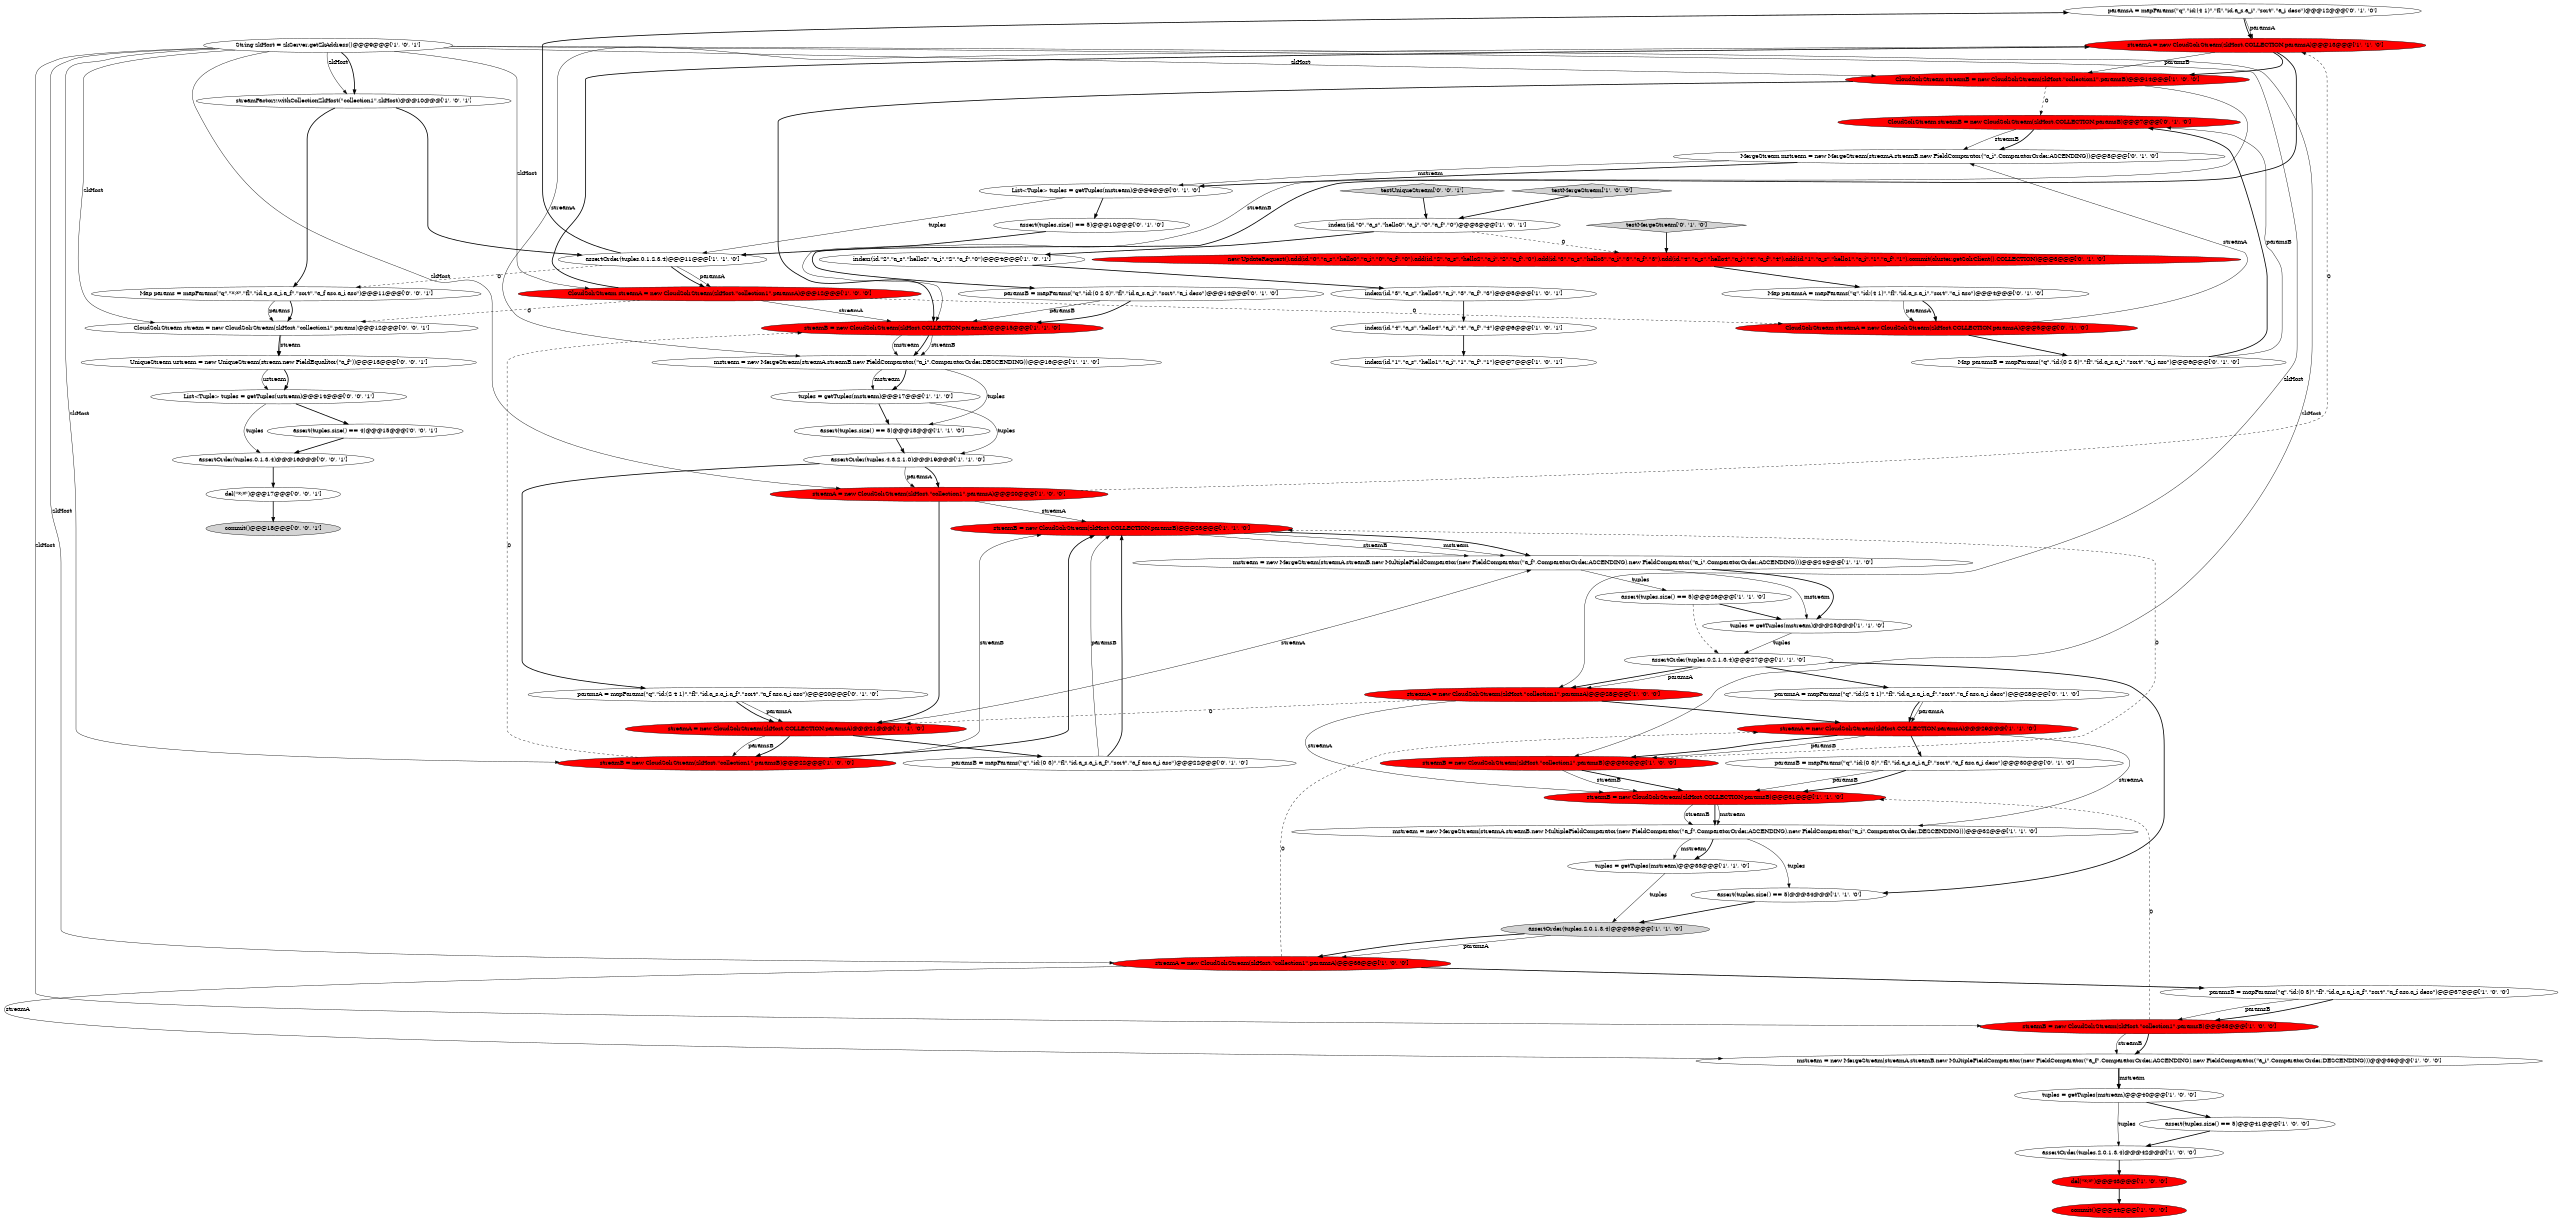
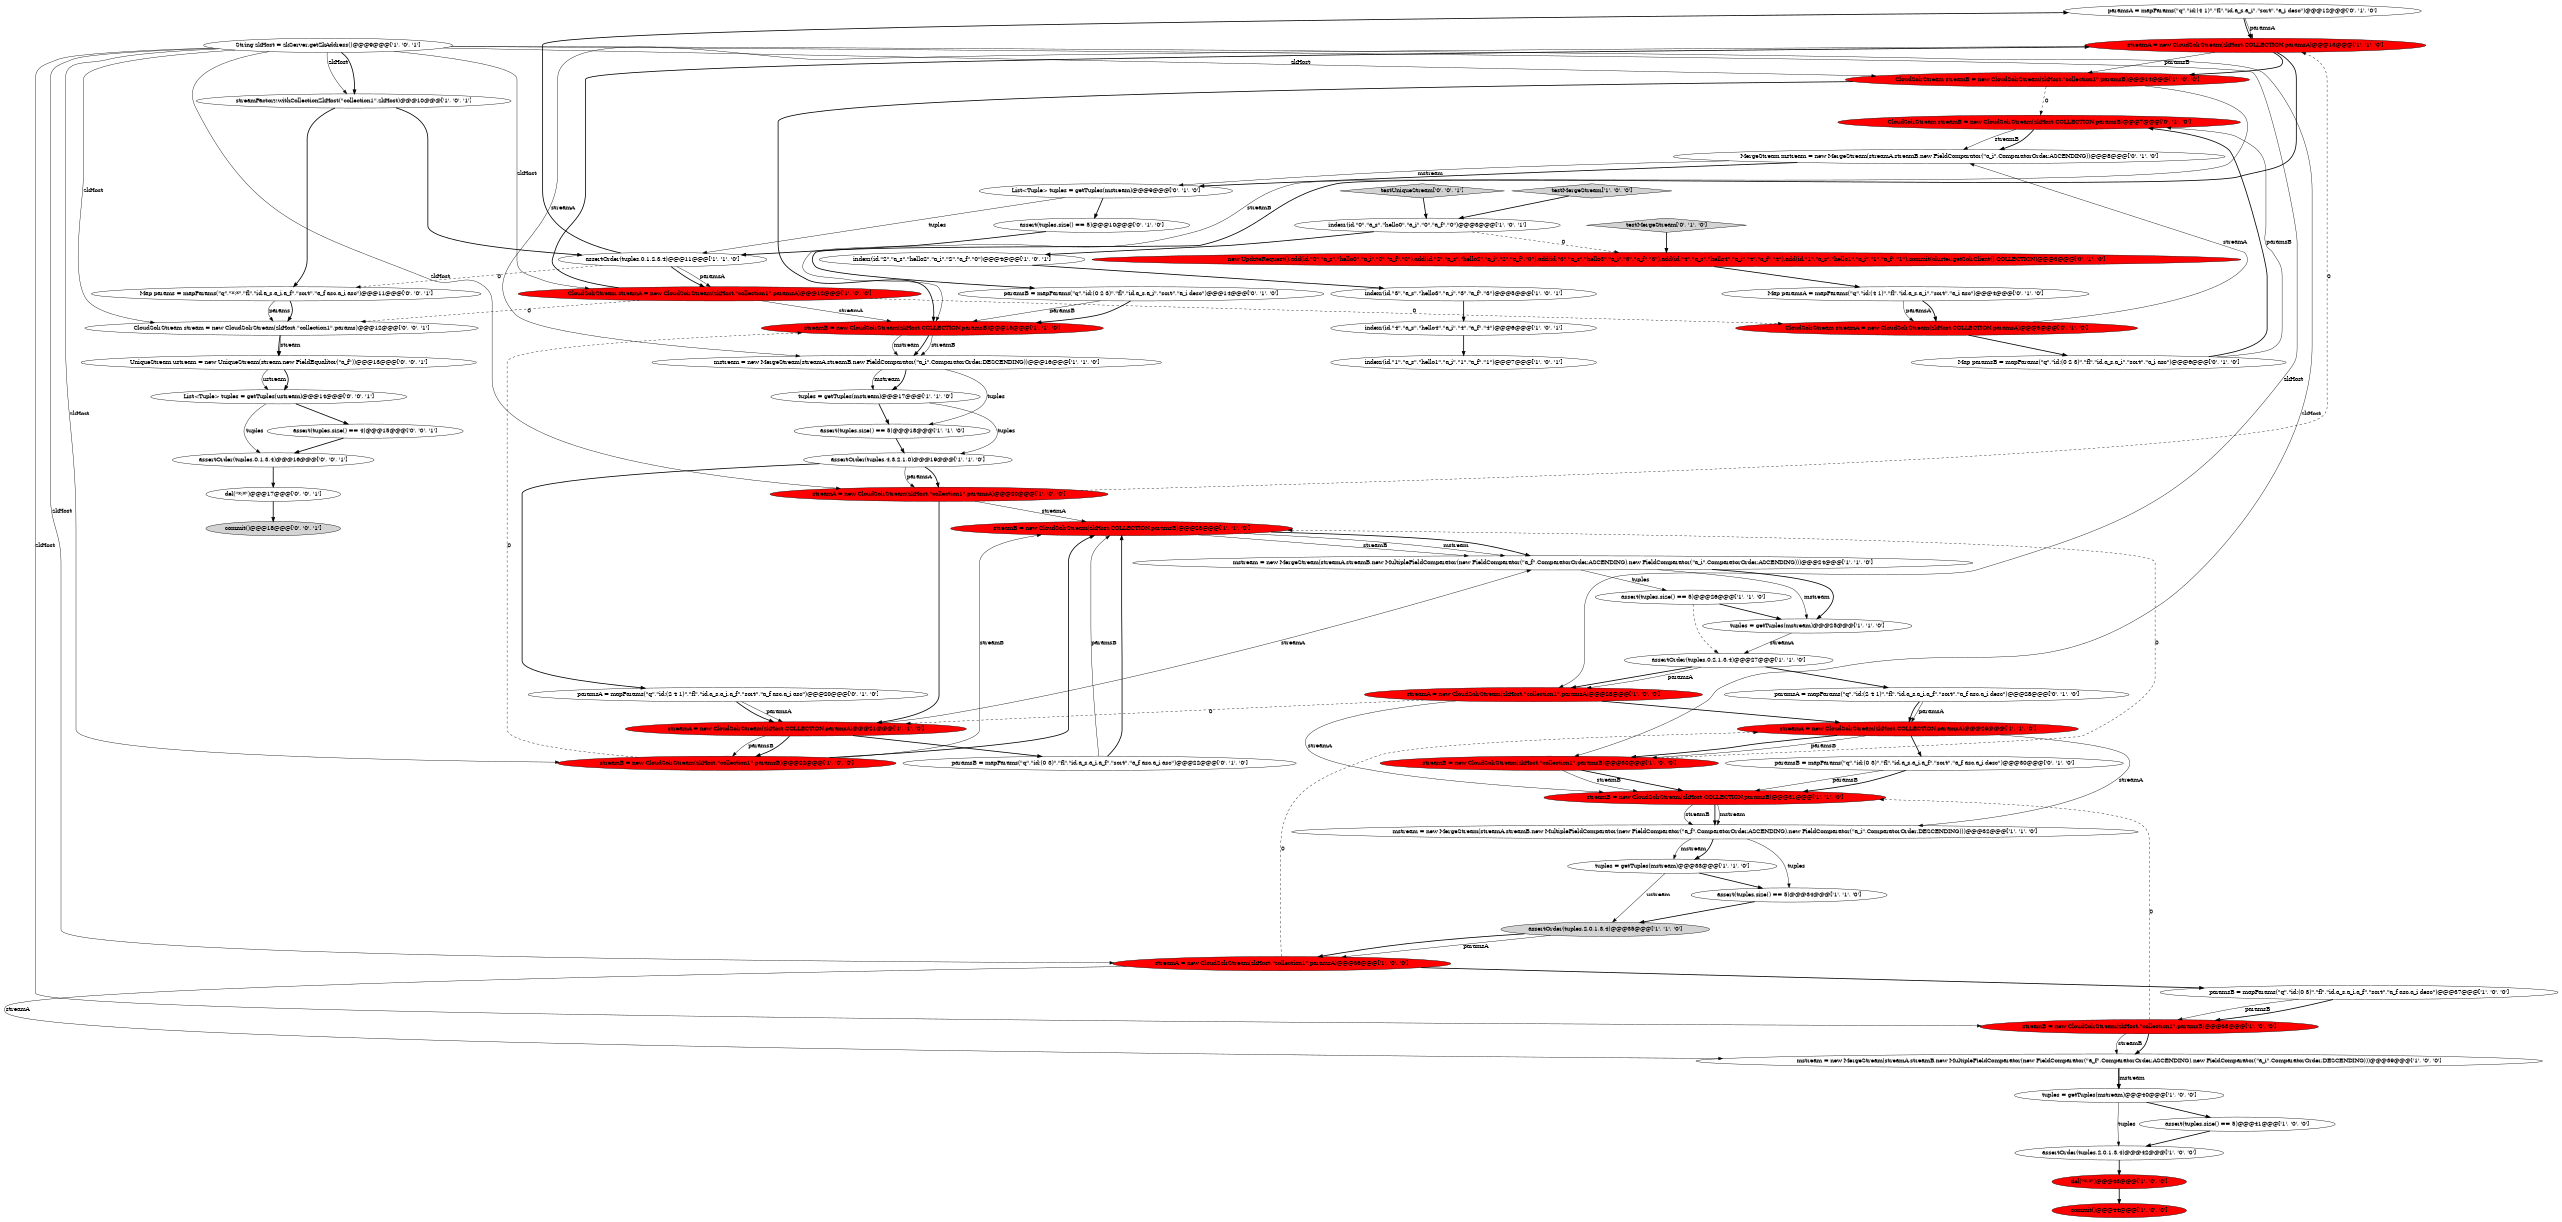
edge "tuples = getTuples(mstream)@@@25@@@['1', '1', '0']" -> "assertOrder(tuples,0,2,1,3,4)@@@27@@@['1', '1', '0']": label "tuples" -> "streamA"
edge "assertOrder(tuples,0,2,1,3,4)@@@27@@@['1', '1', '0']" -> "assert(tuples.size() == 5)@@@34@@@['1', '1', '0']": now "tuples = getTuples(mstream)@@@33@@@['1', '1', '0']" -> "assert(tuples.size() == 5)@@@34@@@['1', '1', '0']"
edge "tuples = getTuples(mstream)@@@33@@@['1', '1', '0']" -> "assertOrder(tuples,2,0,1,3,4)@@@35@@@['1', '1', '0']": label "tuples" -> "ustream"
